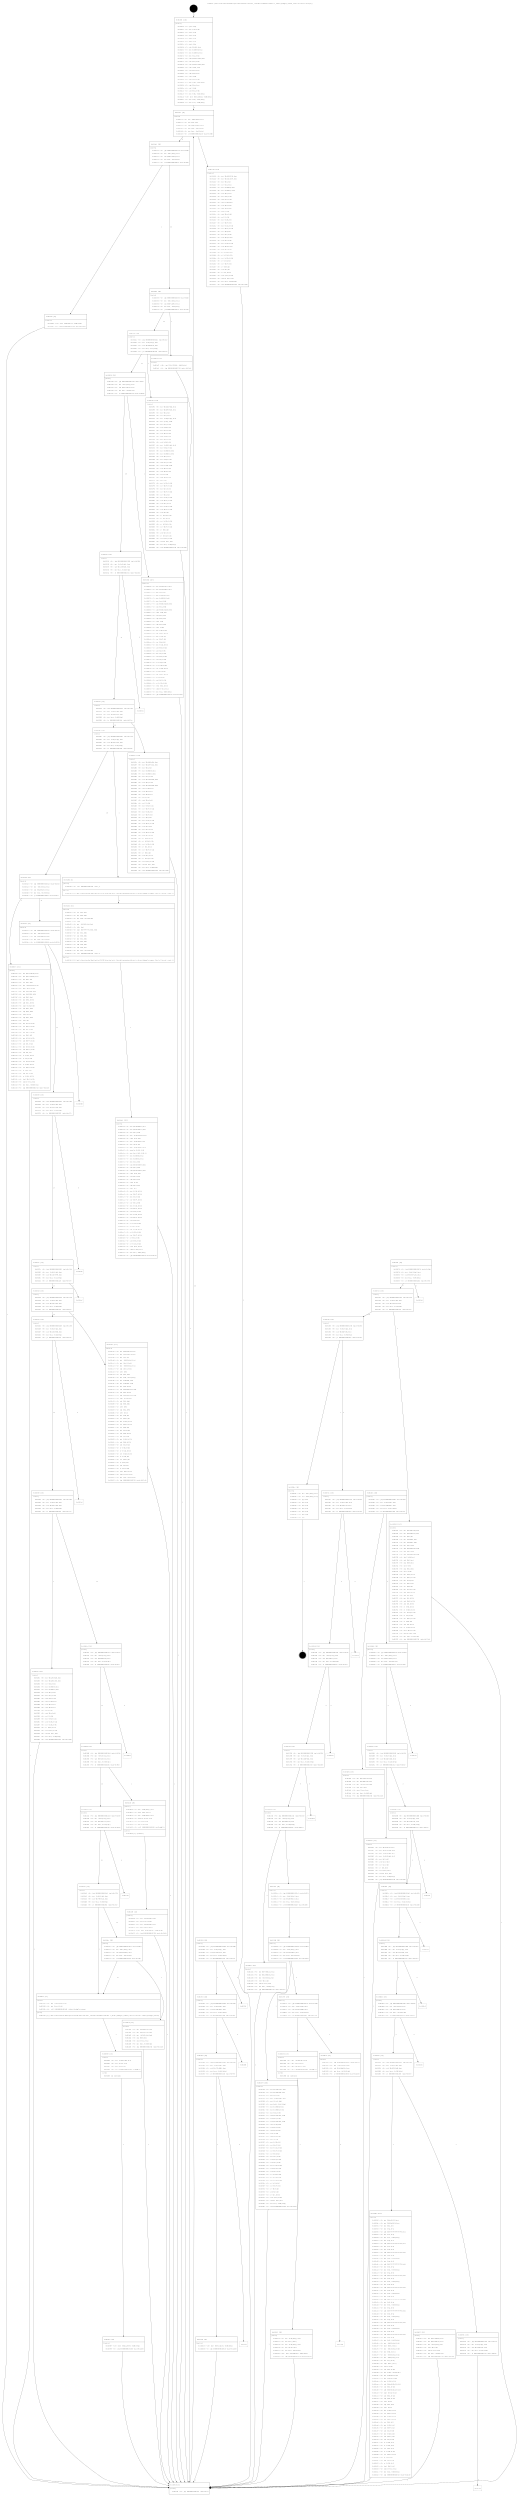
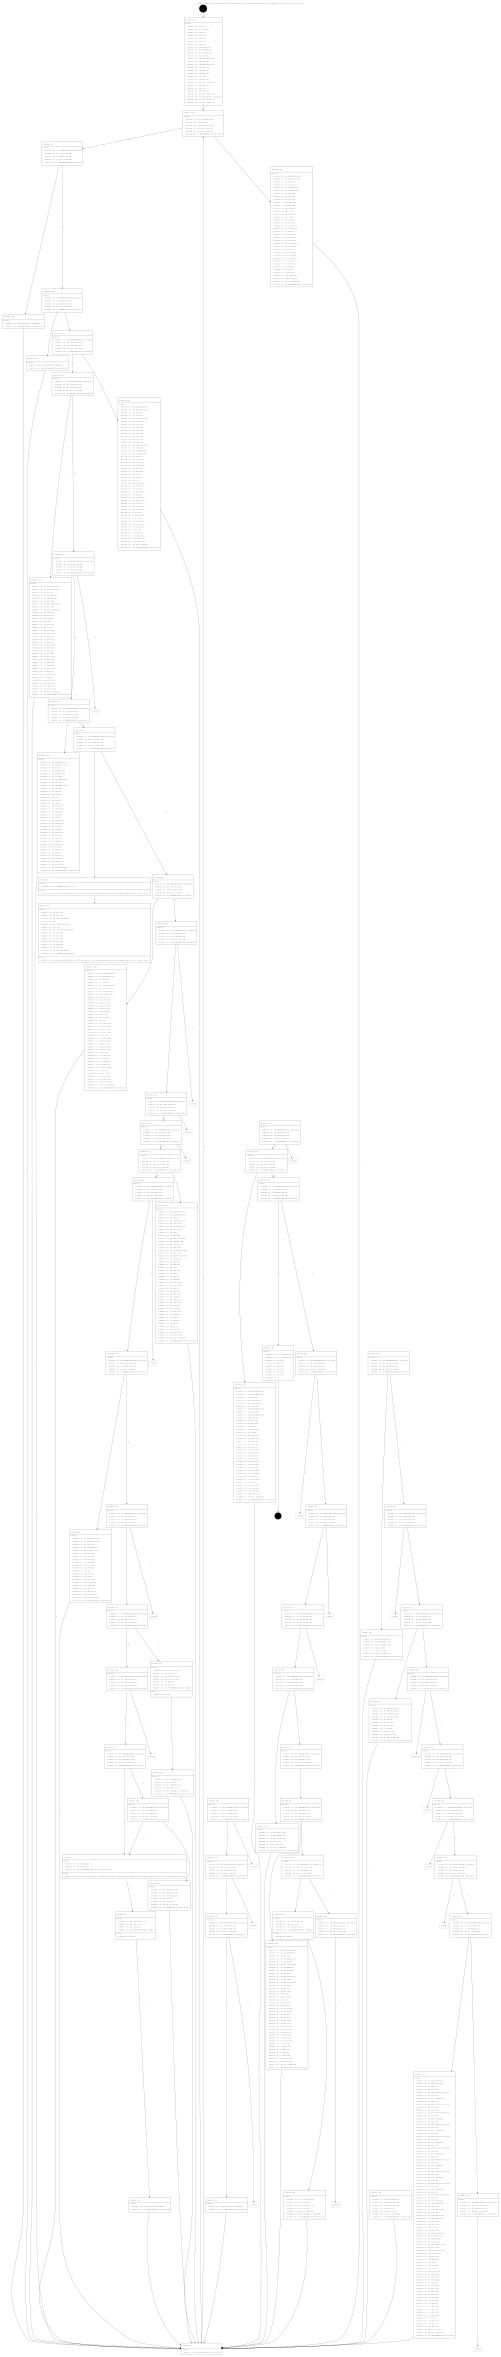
node "0x401e46 [172]": removed
